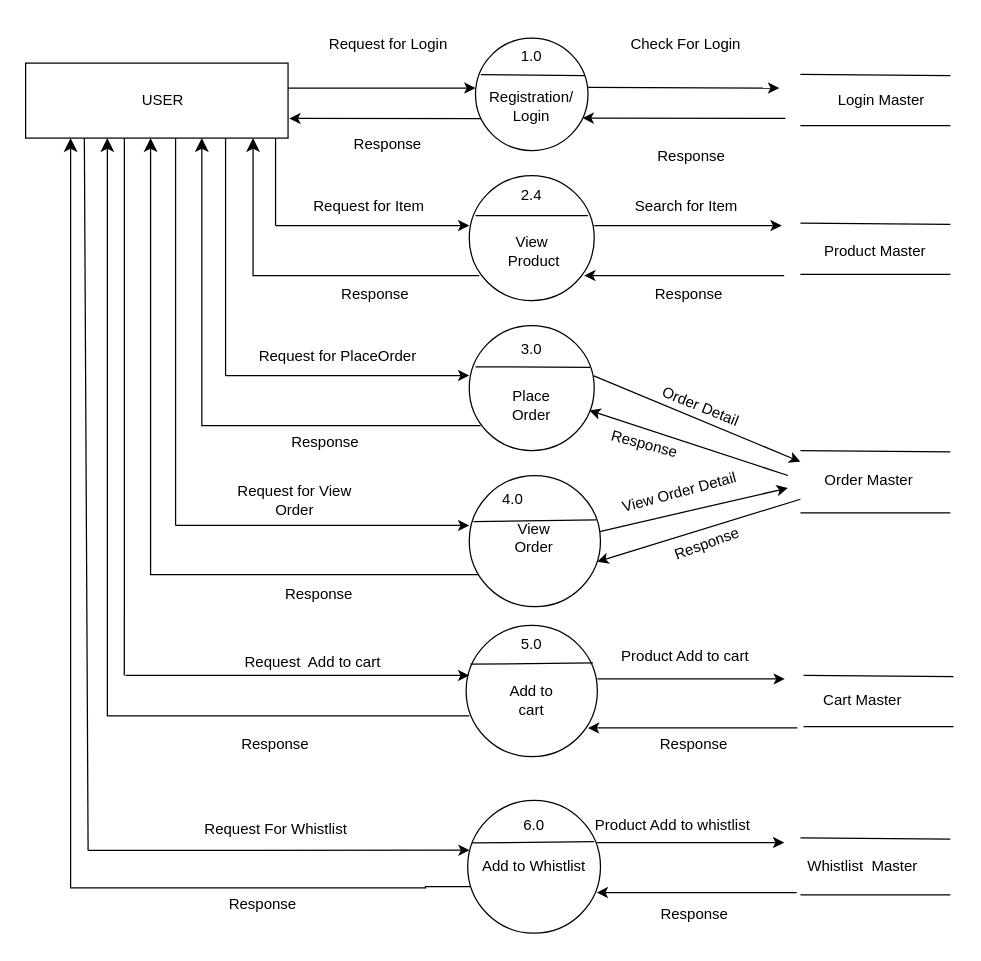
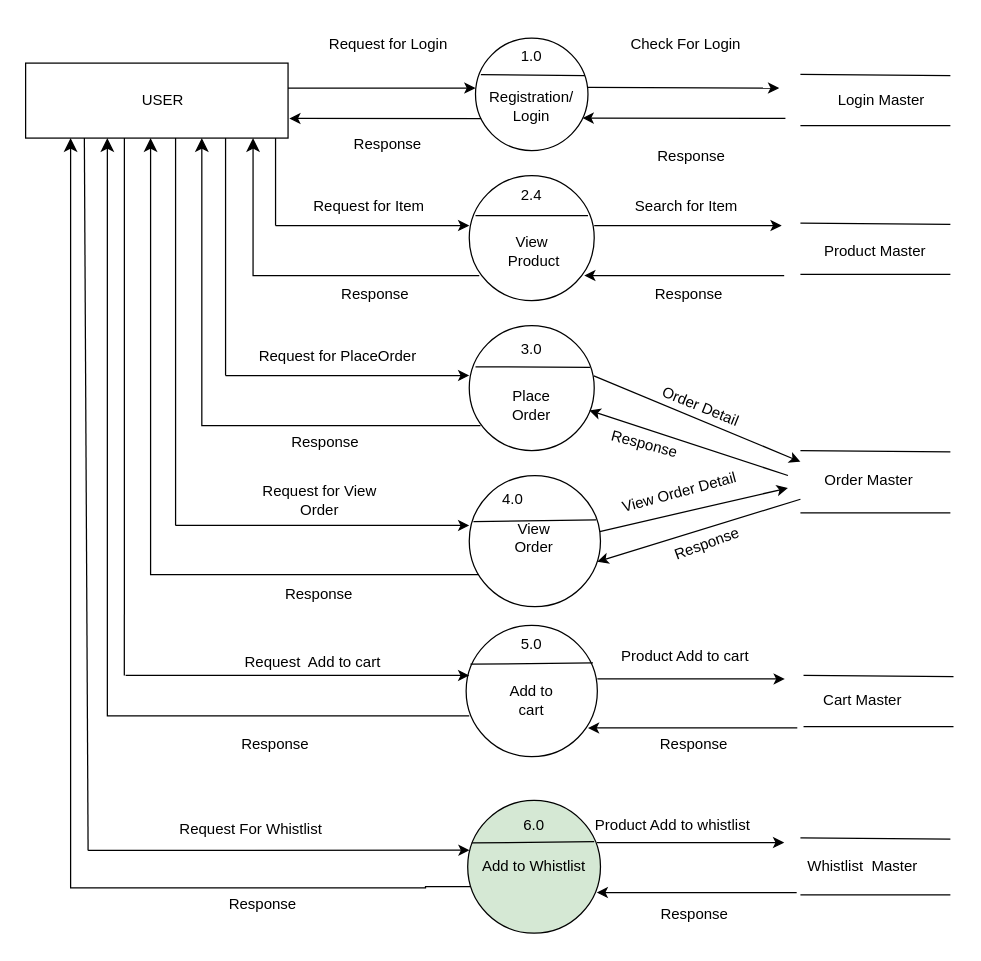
node "Request for ViewOrder": moved (294, 501) -> (319, 501)
node "Request For Whistlist": moved (276, 830) -> (251, 830)
node "Add to Whistlist": fillcolor #ffffff -> #d5e8d4
